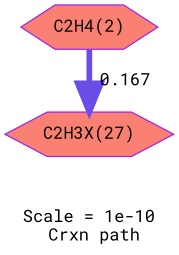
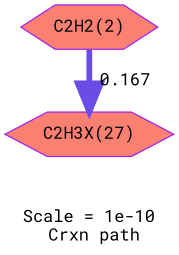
node "C2H4(2)": label "C2H4(2)" -> "C2H2(2)"
